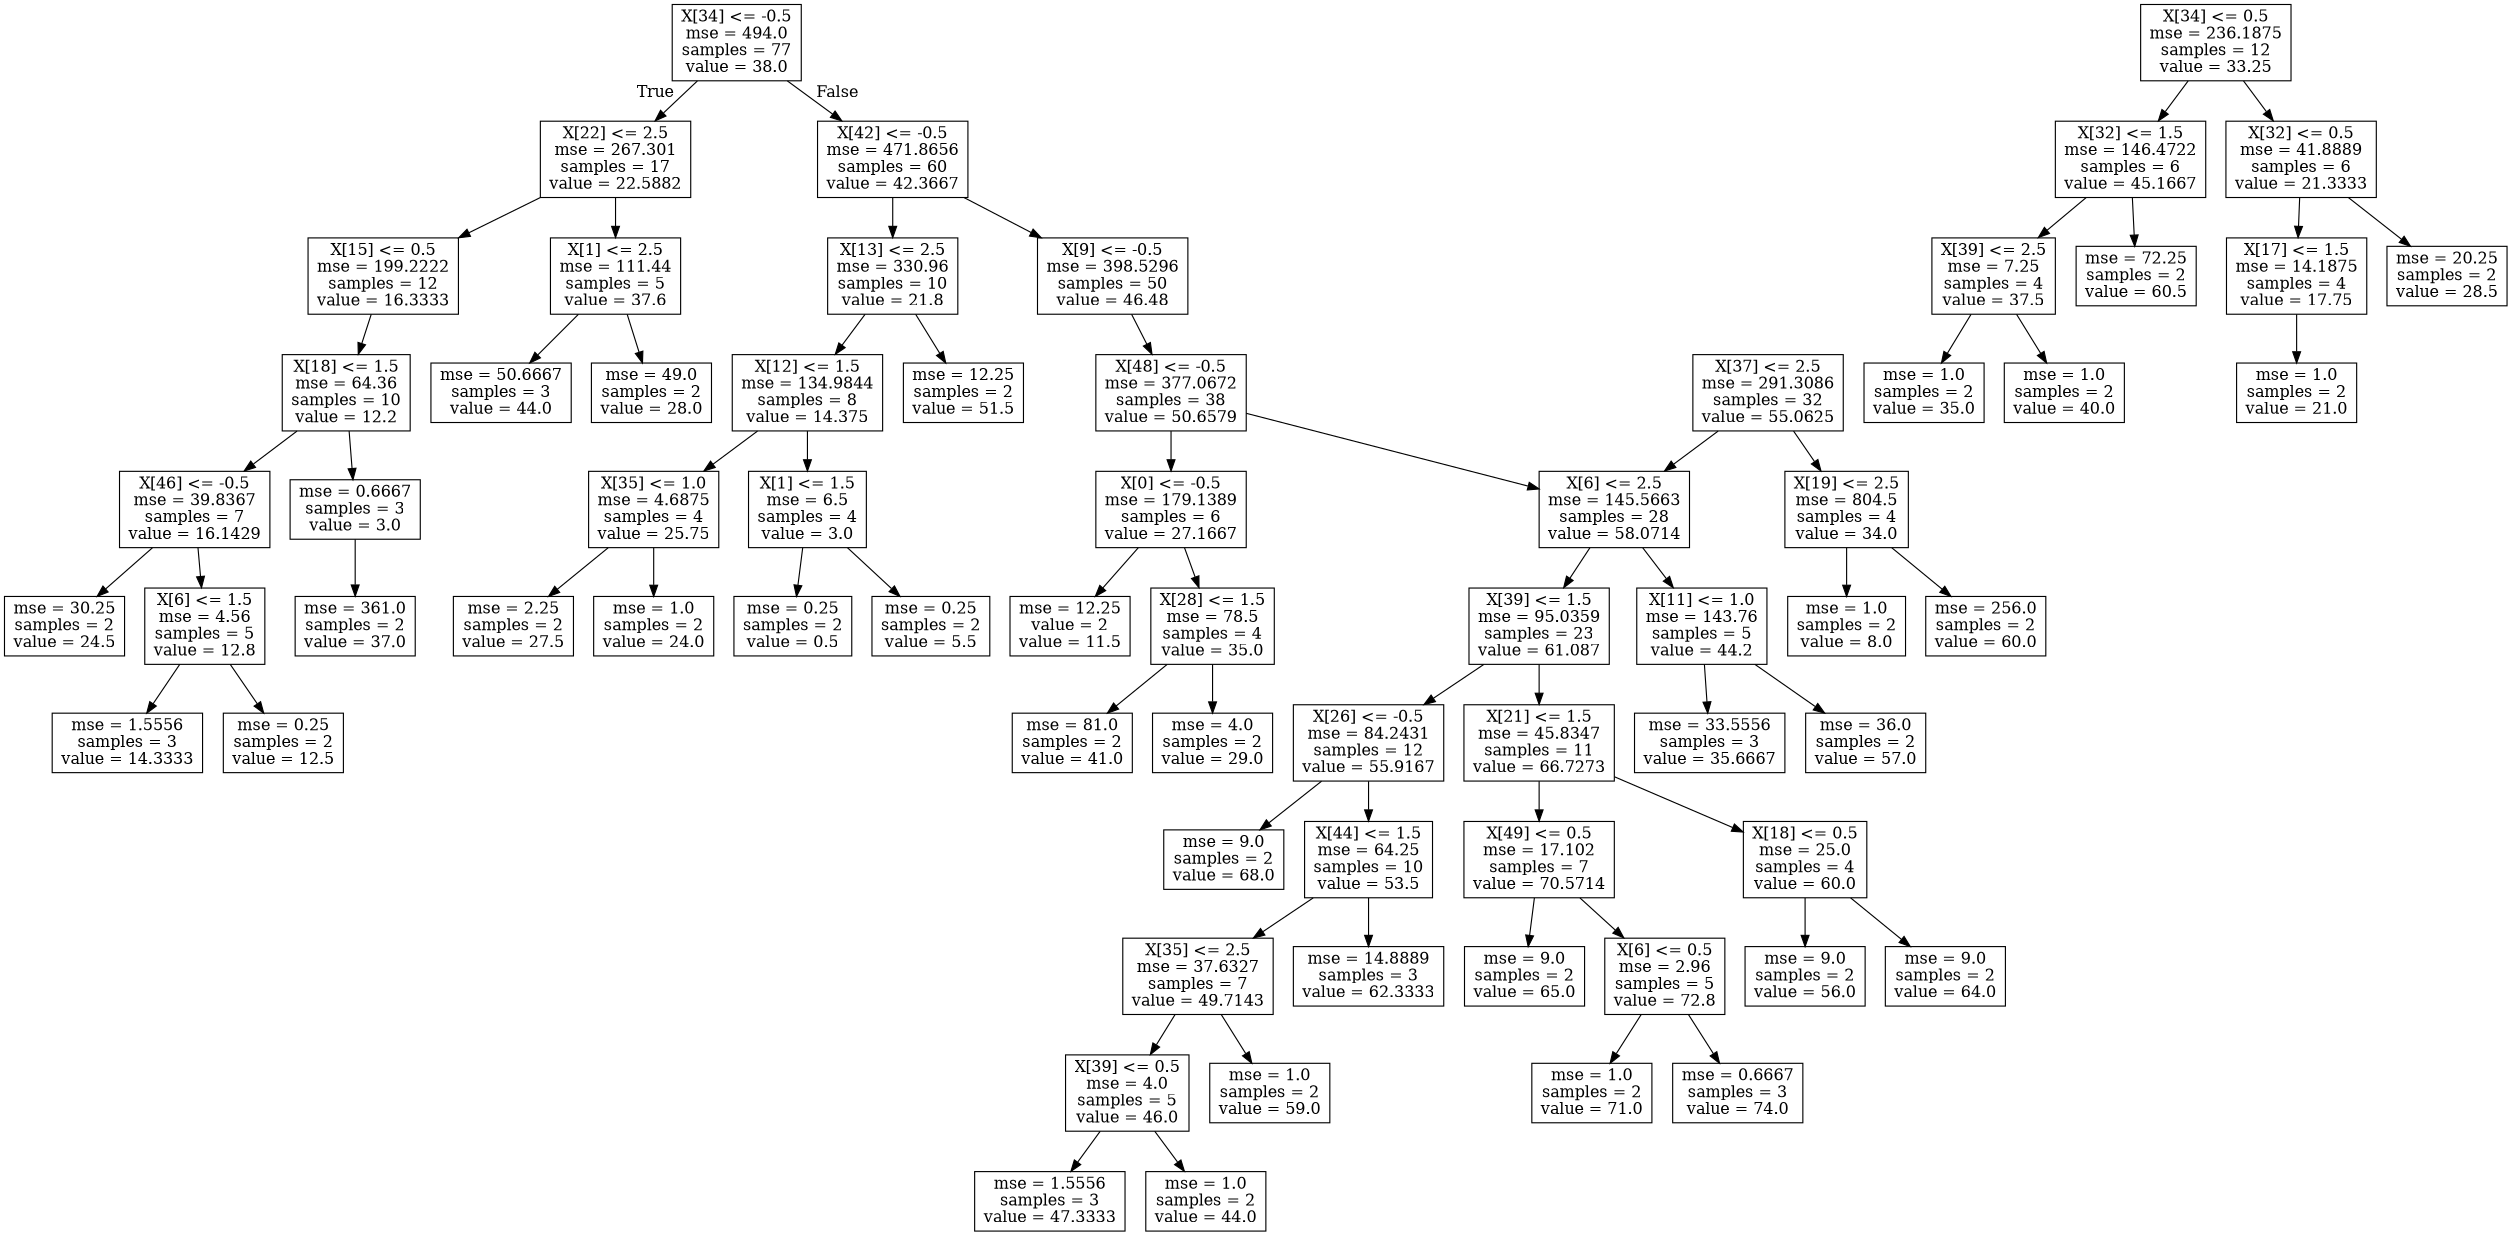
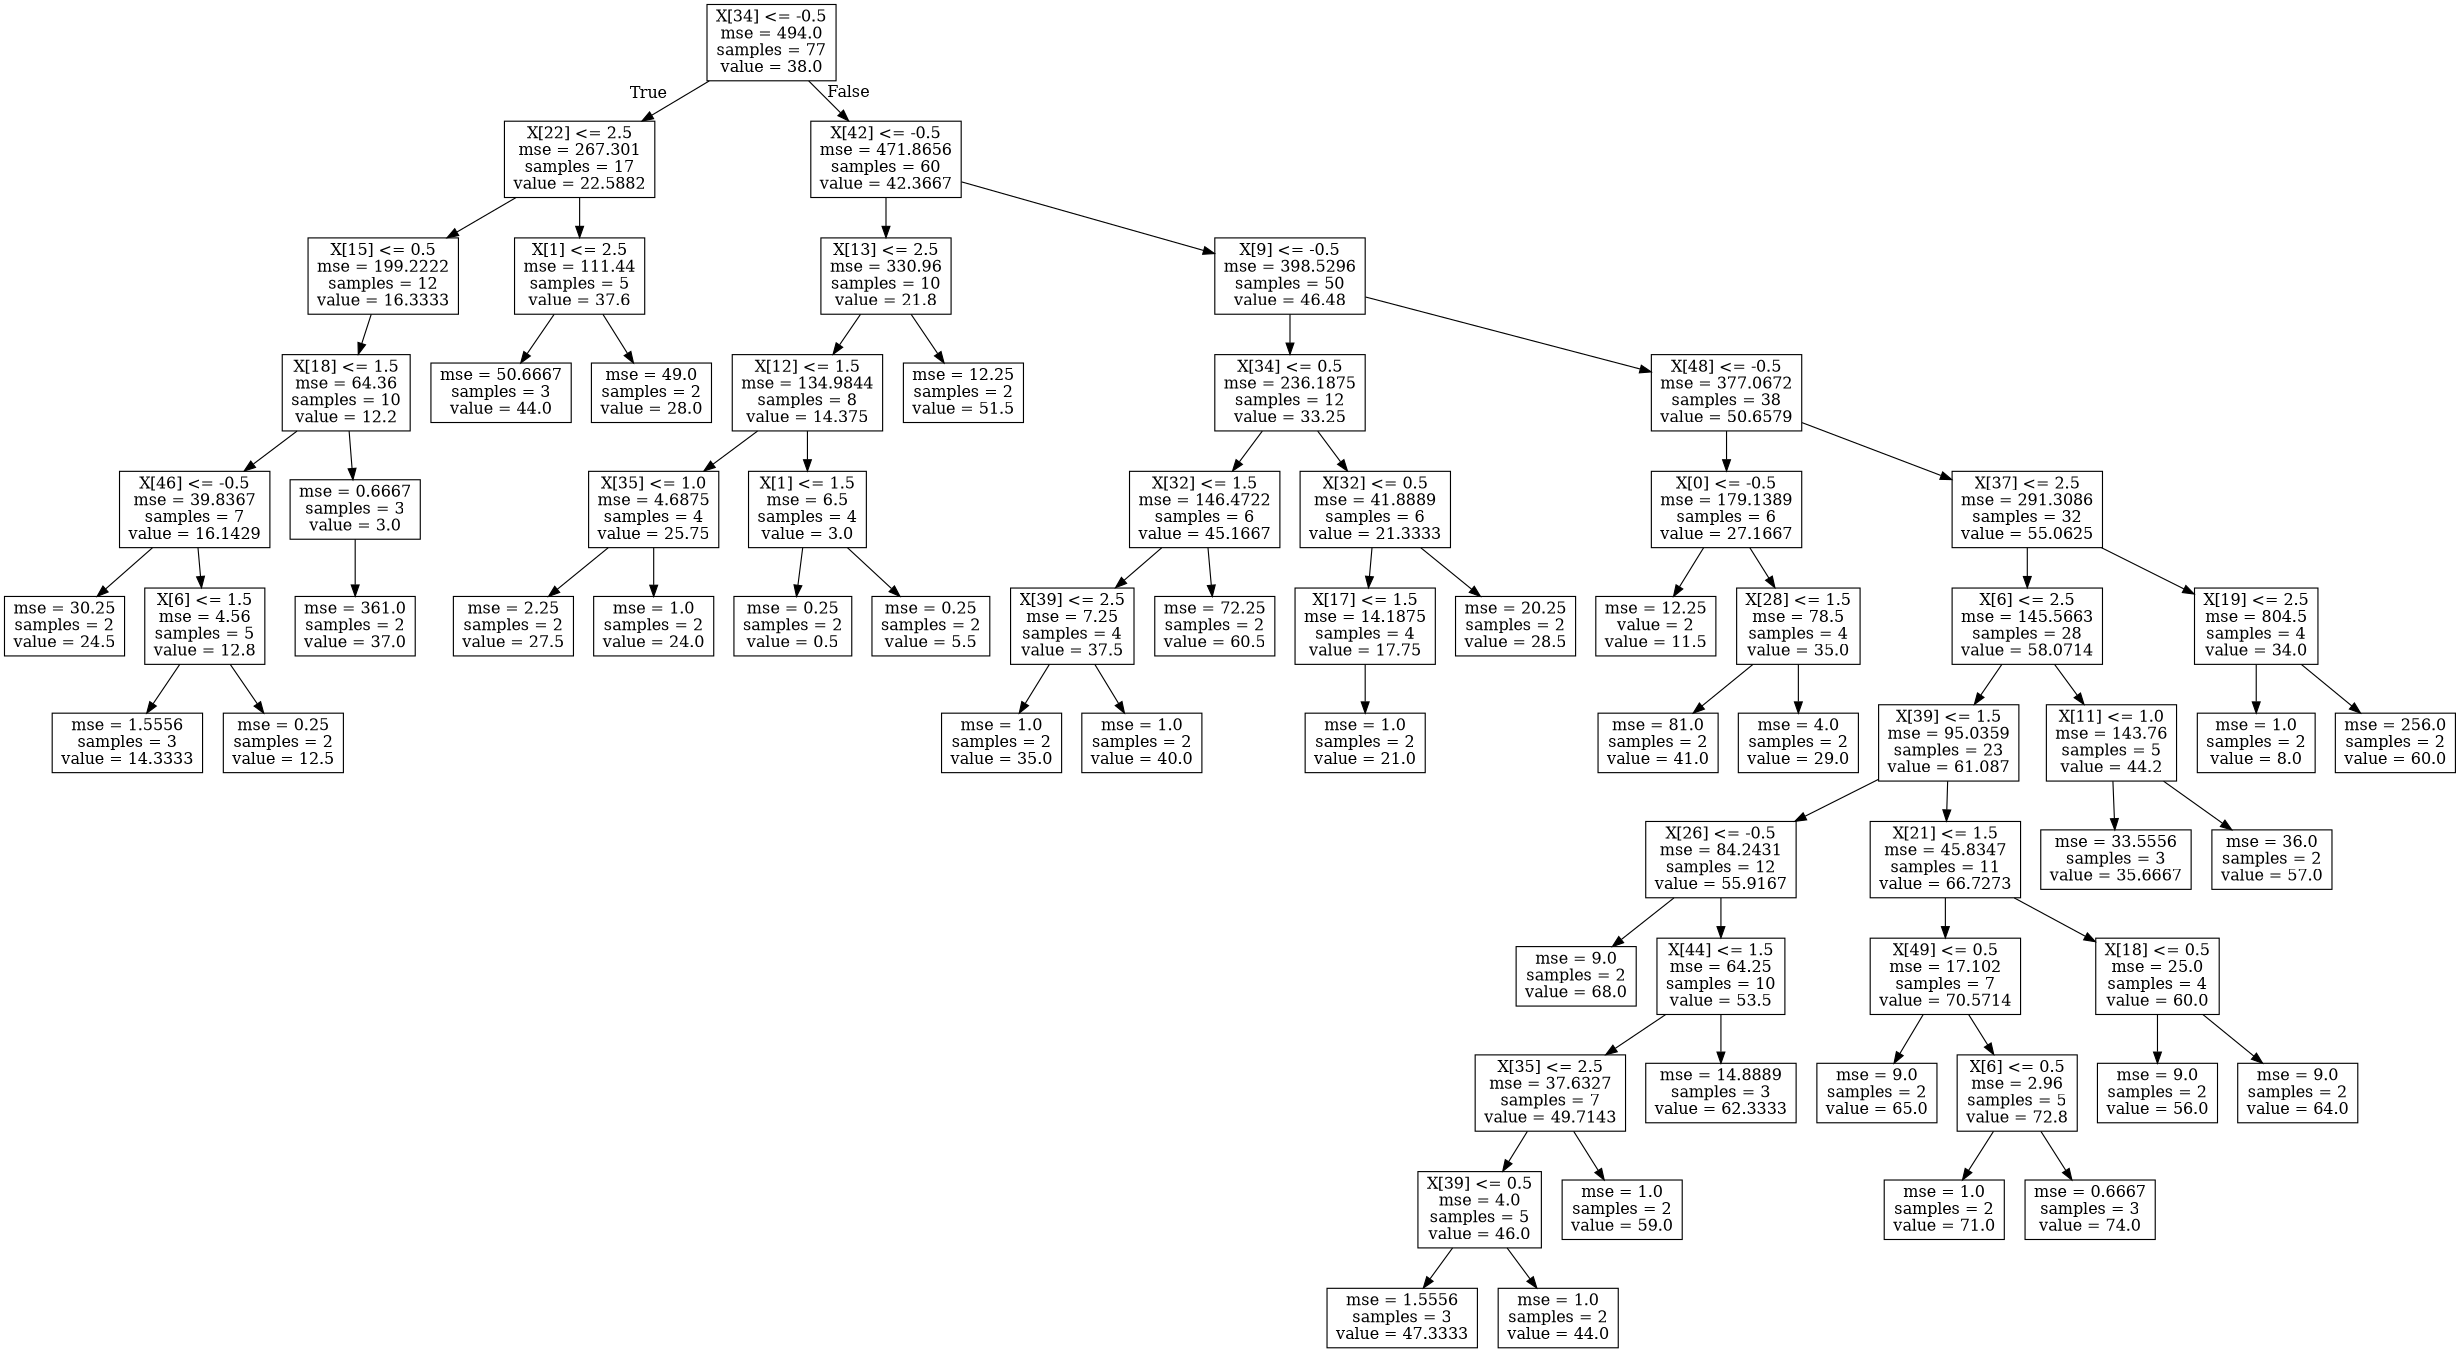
edge "X[9] <= -0.5 mse = 398.5296 samples = 50 value = 46.48" -> "X[34] <= 0.5 mse = 236.1875 samples = 12 value = 33.25": added
edge "X[48] <= -0.5 mse = 377.0672 samples = 38 value = 50.6579" -> "X[6] <= 2.5 mse = 145.5663 samples = 28 value = 58.0714": now "X[48] <= -0.5 mse = 377.0672 samples = 38 value = 50.6579" -> "X[37] <= 2.5 mse = 291.3086 samples = 32 value = 55.0625"
